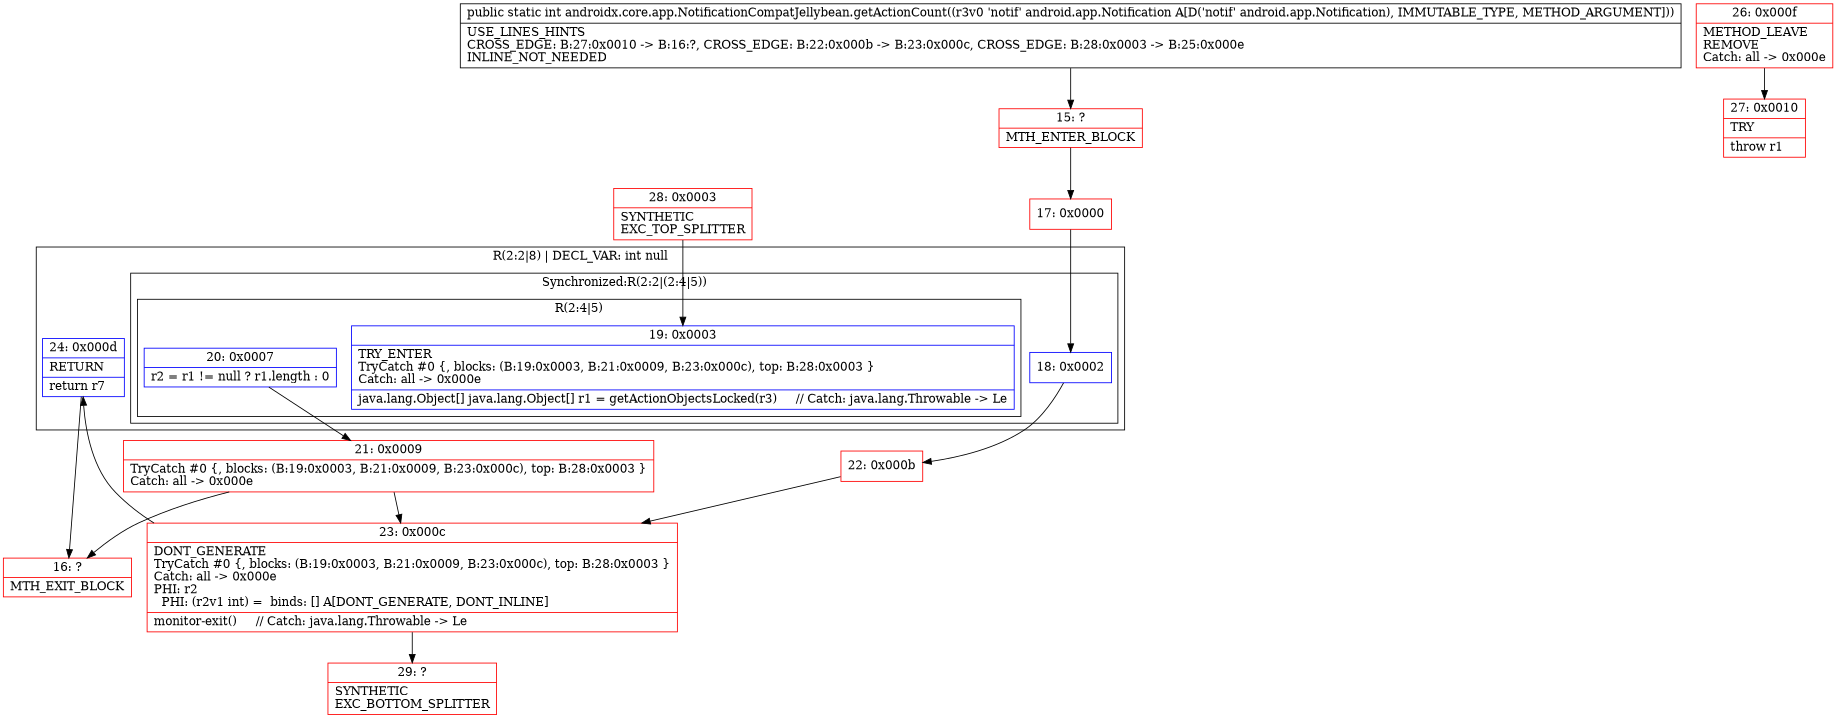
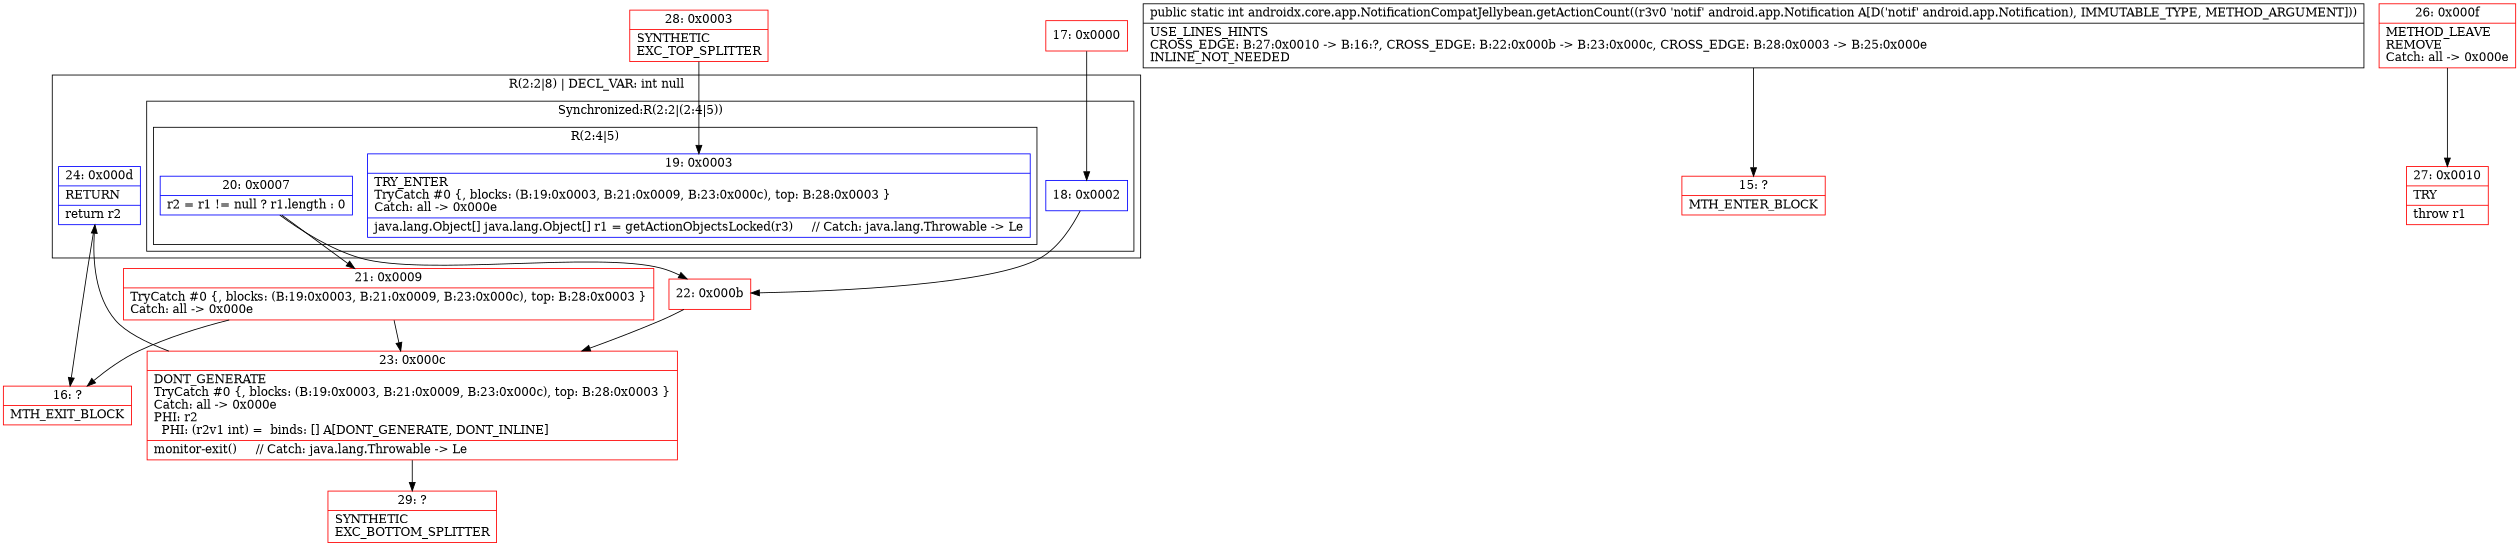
edge "15: ?" -> "17: 0x0000": removed
edge "20: 0x0007" -> "22: 0x000b": added
node "24: 0x000d": text "return r7" -> "return r2"
